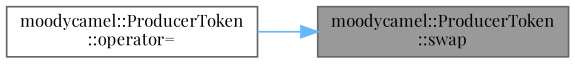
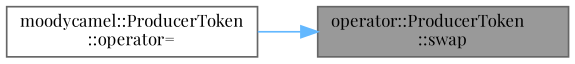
node "moodycamel::ProducerToken ::swap": label "moodycamel::ProducerToken ::swap" -> "operator::ProducerToken ::swap"
